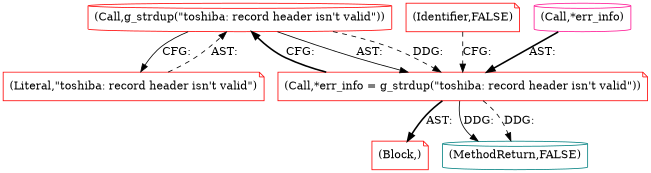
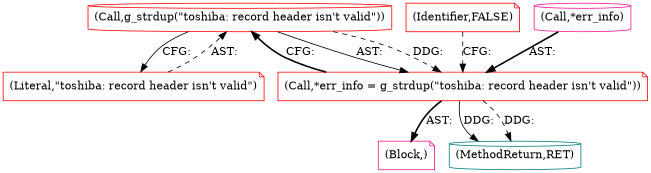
node "(Block,)": color red -> deeppink
node "(MethodReturn,FALSE)": label "(MethodReturn,FALSE)" -> "(MethodReturn,RET)"
